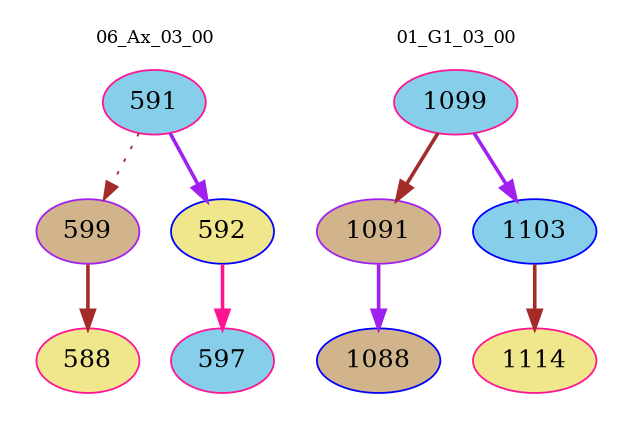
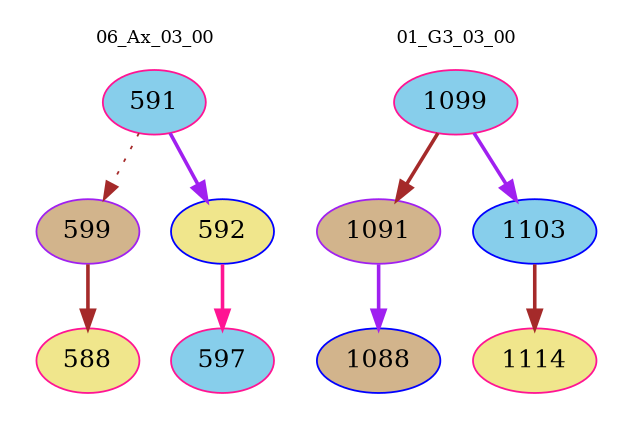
cluster "01_G1_03_00": label "01_G1_03_00" -> "01_G3_03_00"
